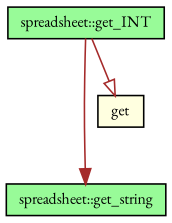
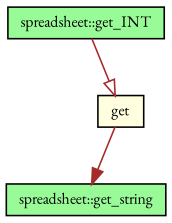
edge "spreadsheet::get_INT" -> "spreadsheet::get_string": now "get" -> "spreadsheet::get_string"
